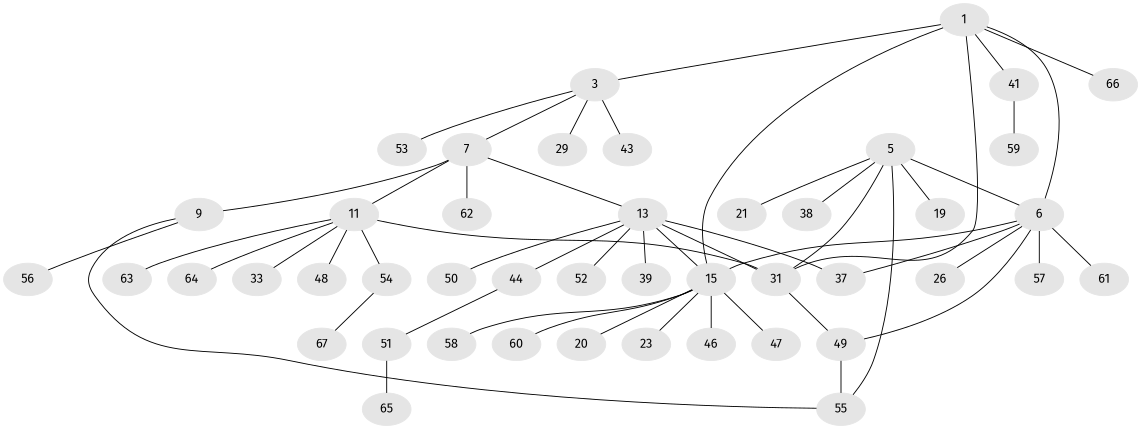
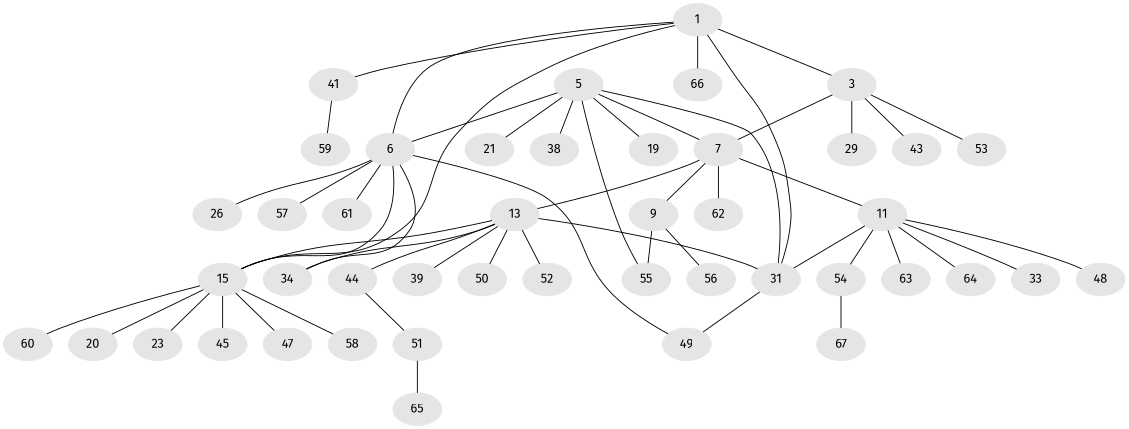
edge "5" -- "7": added
node "37": label "37" -> "34"
node "46": label "46" -> "45"
edge "49" -- "55": removed
